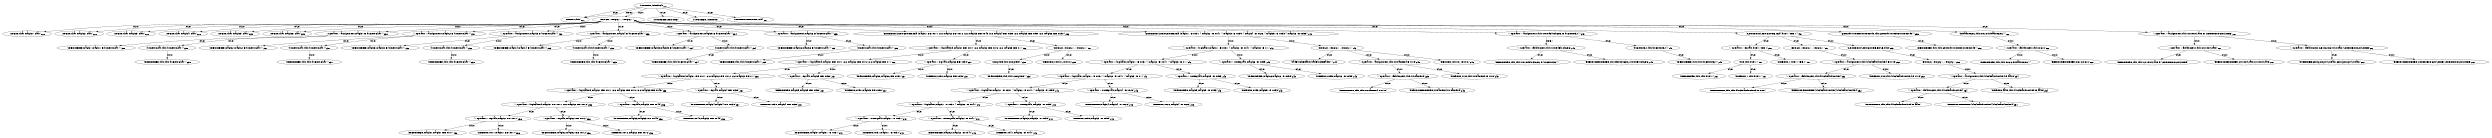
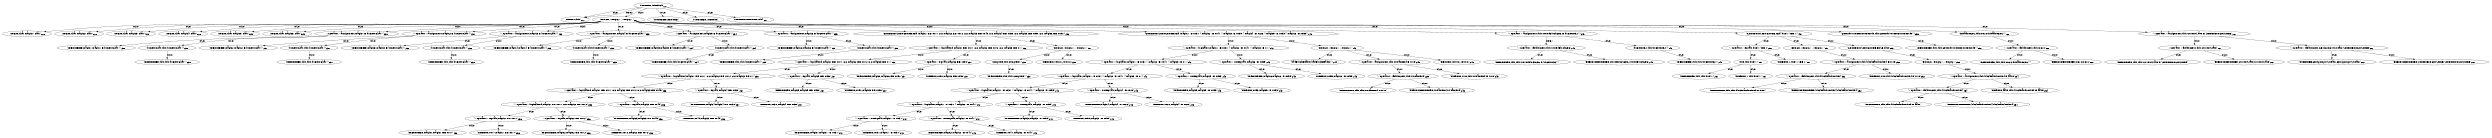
node "(LOCAL,char magic3: char)": text "228" -> "428"
